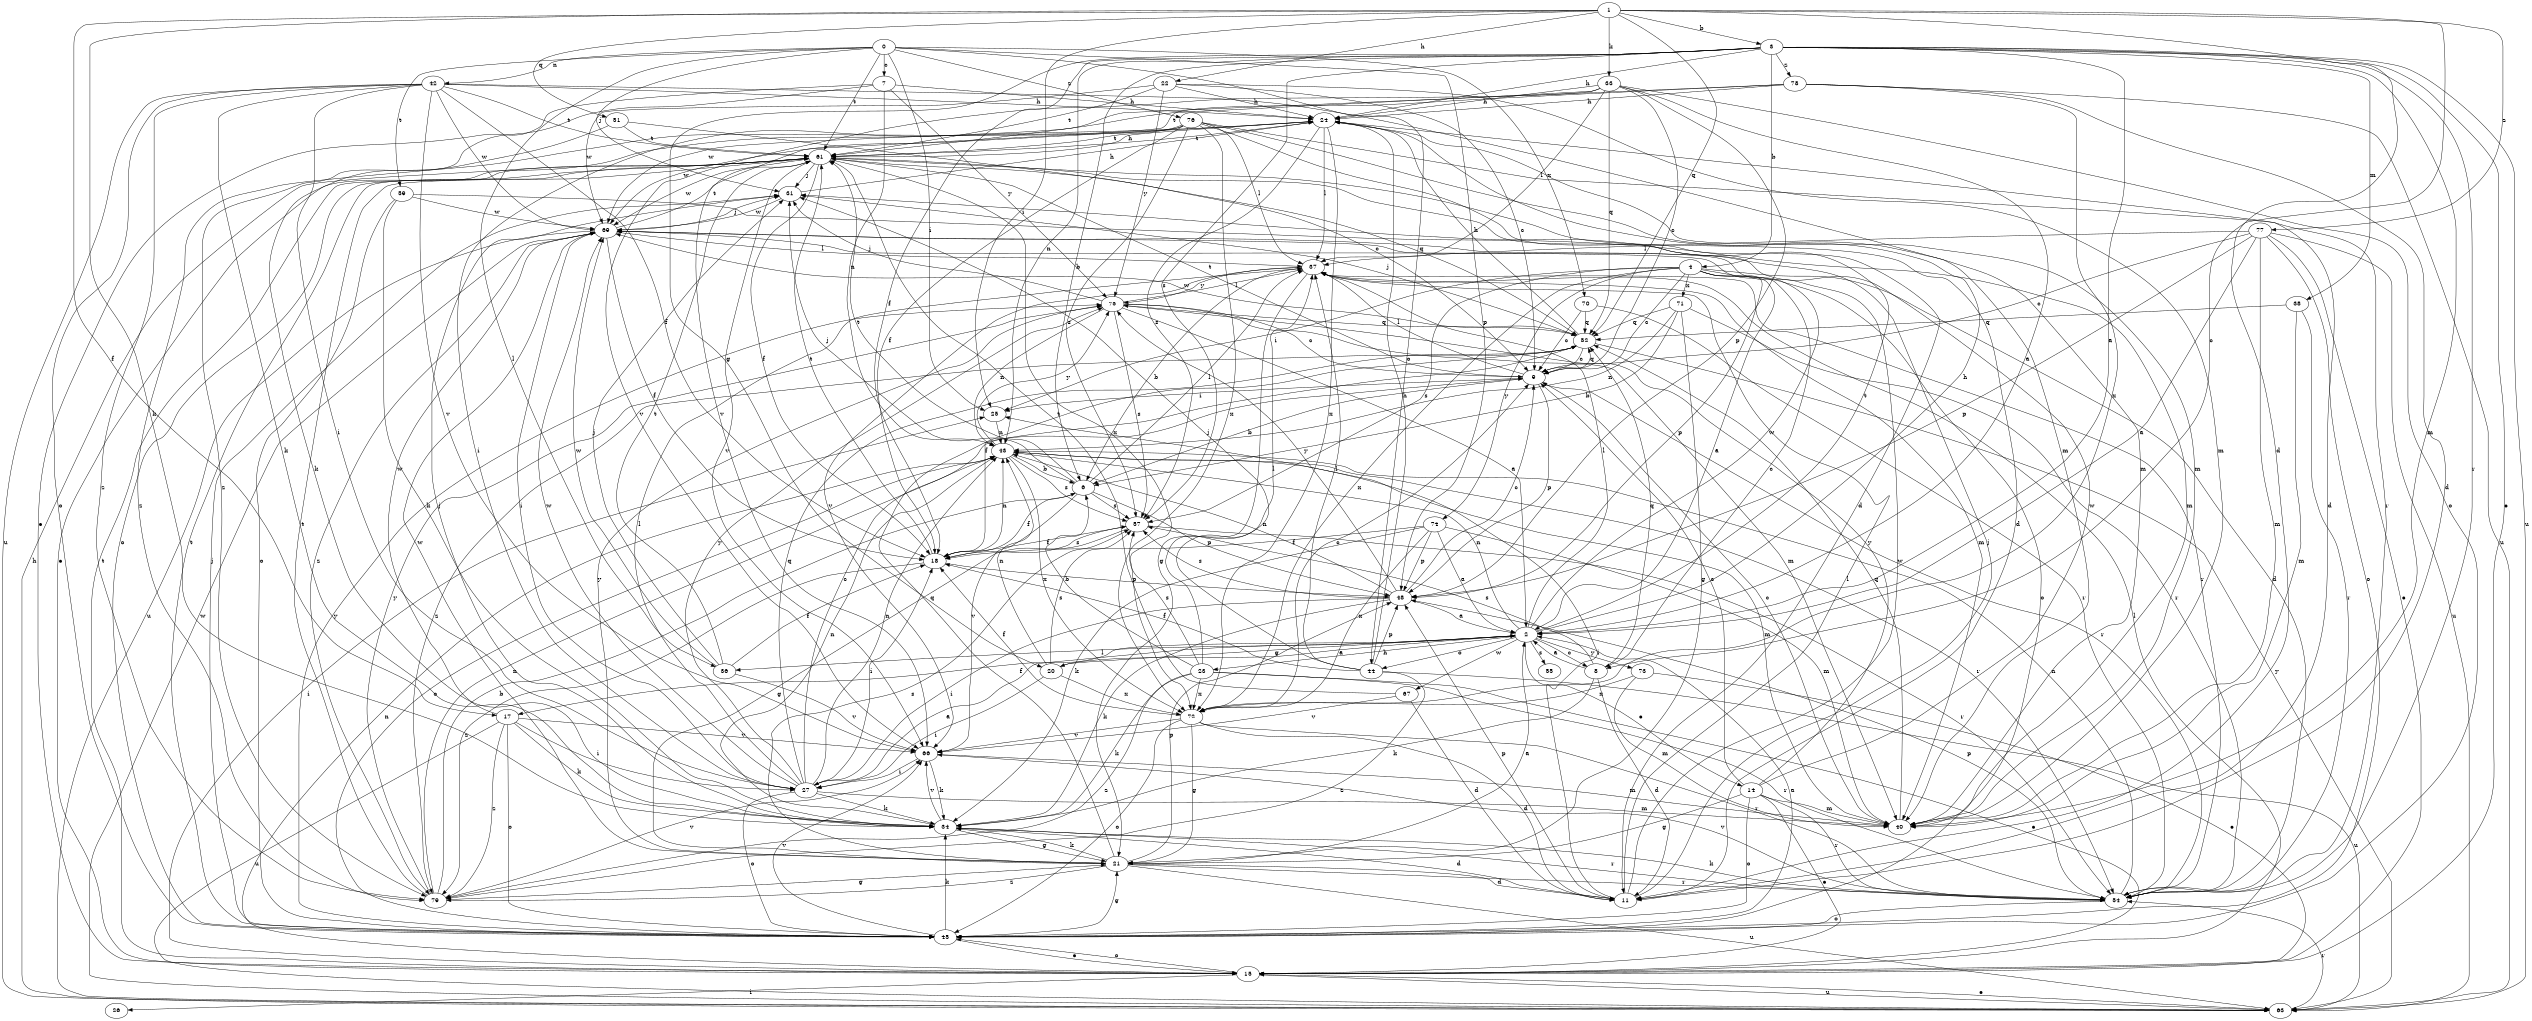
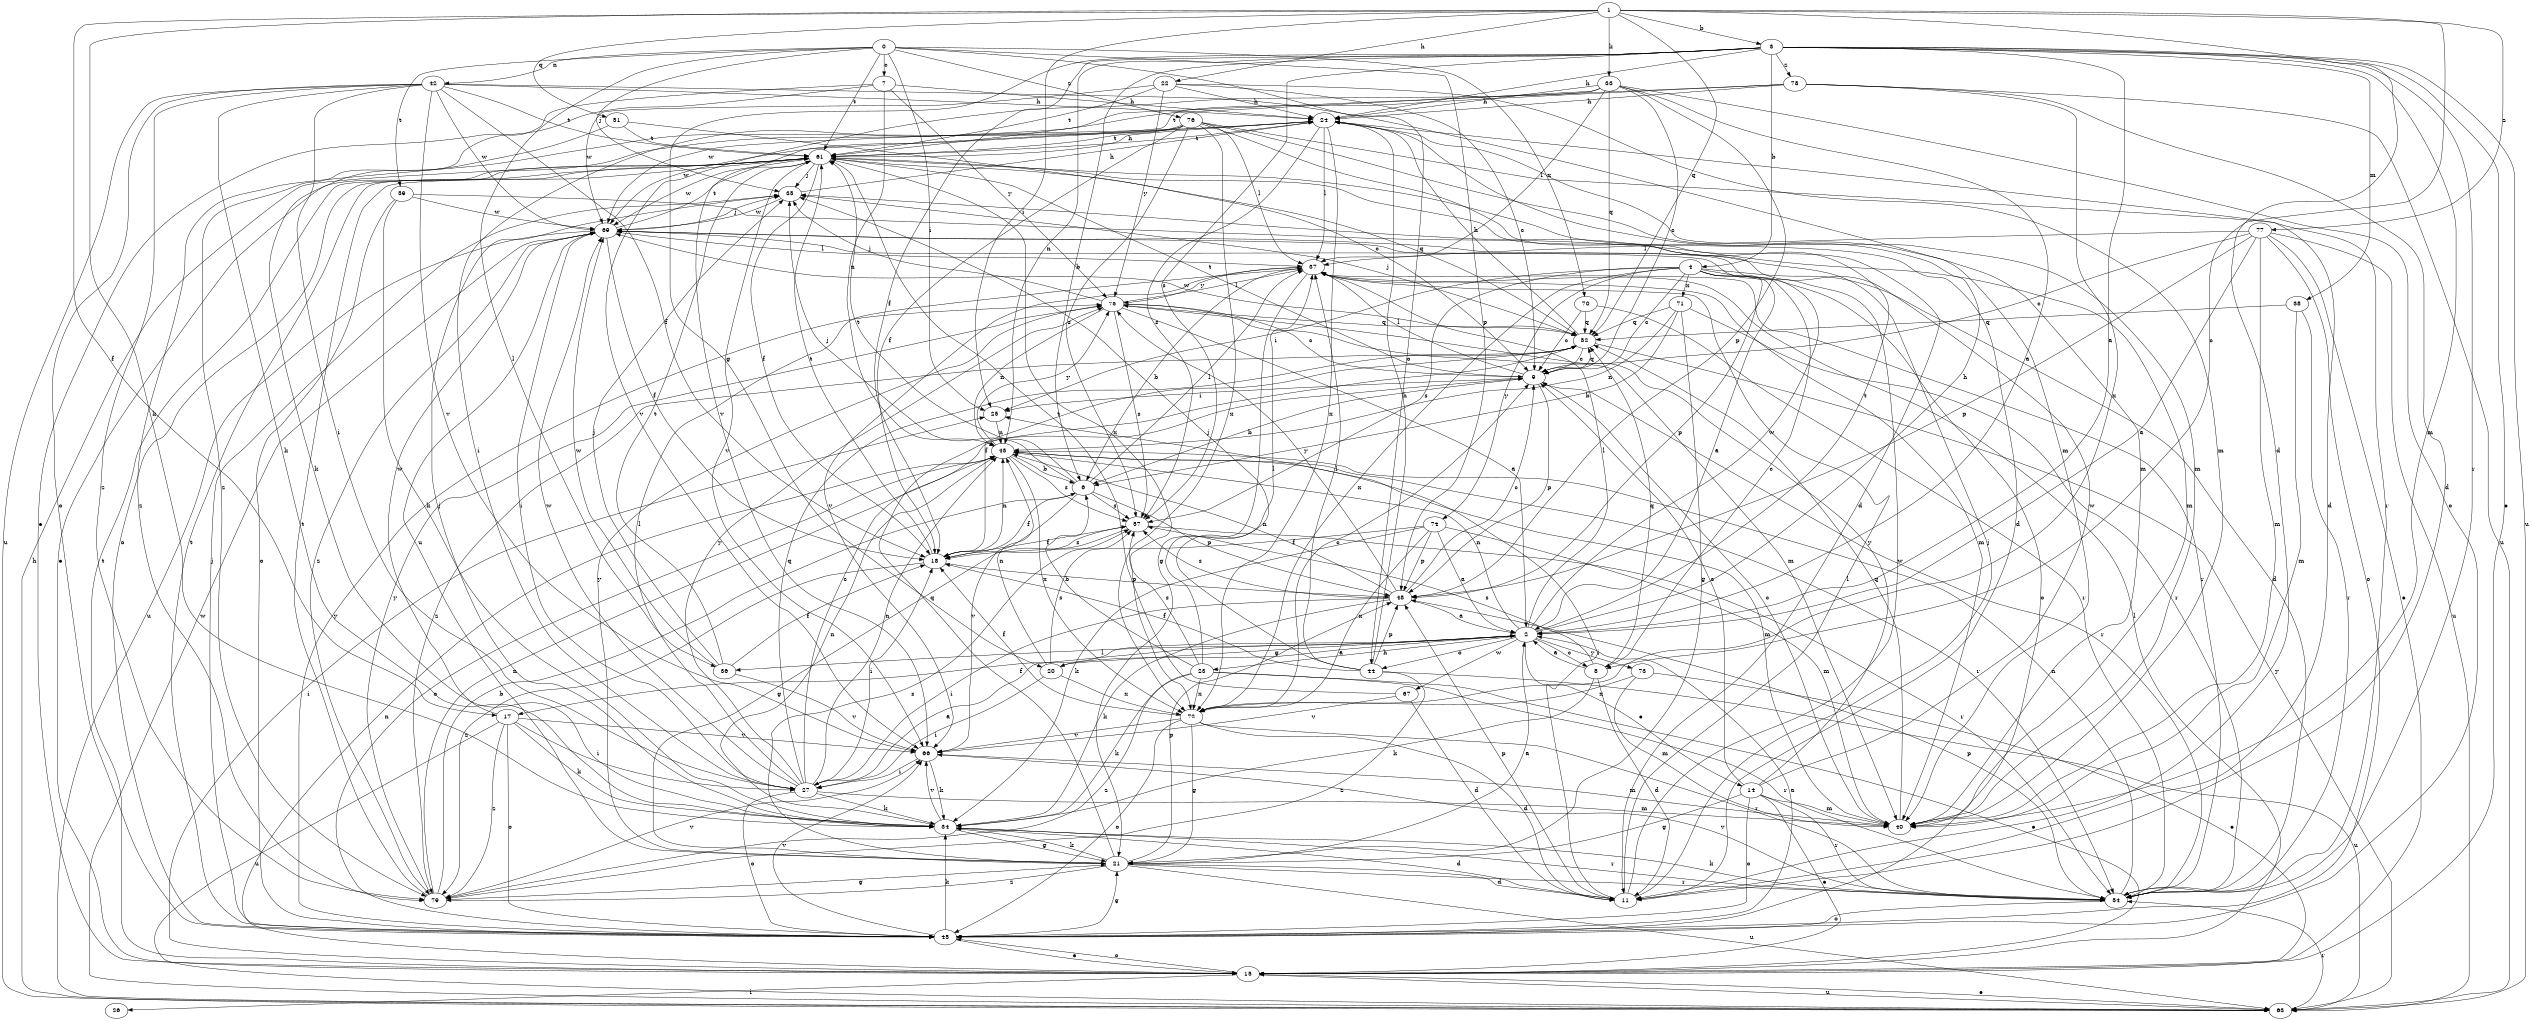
node "31": label "31" -> "35"
edge "21" -> "69": label "w" -> "u"
node "55": removed
